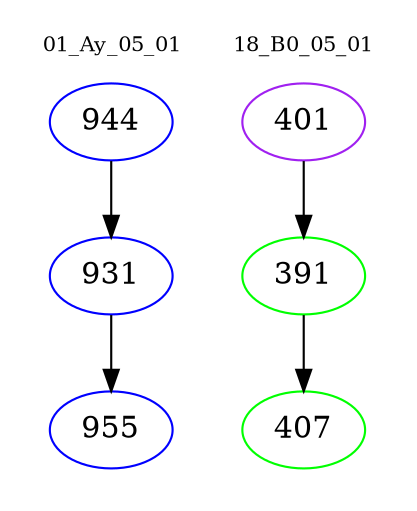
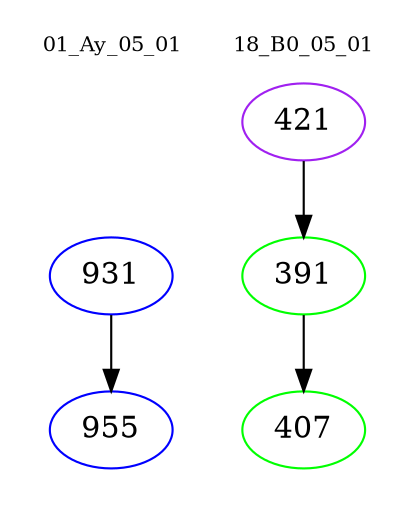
node "944": removed
node "401": label "401" -> "421"
